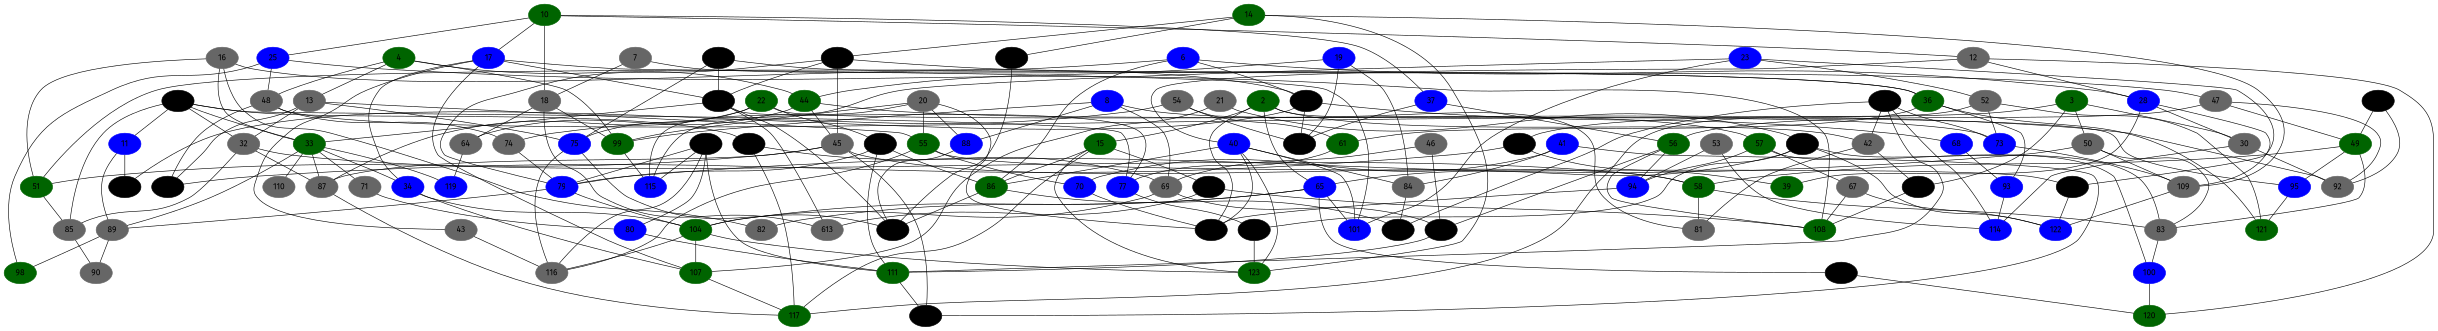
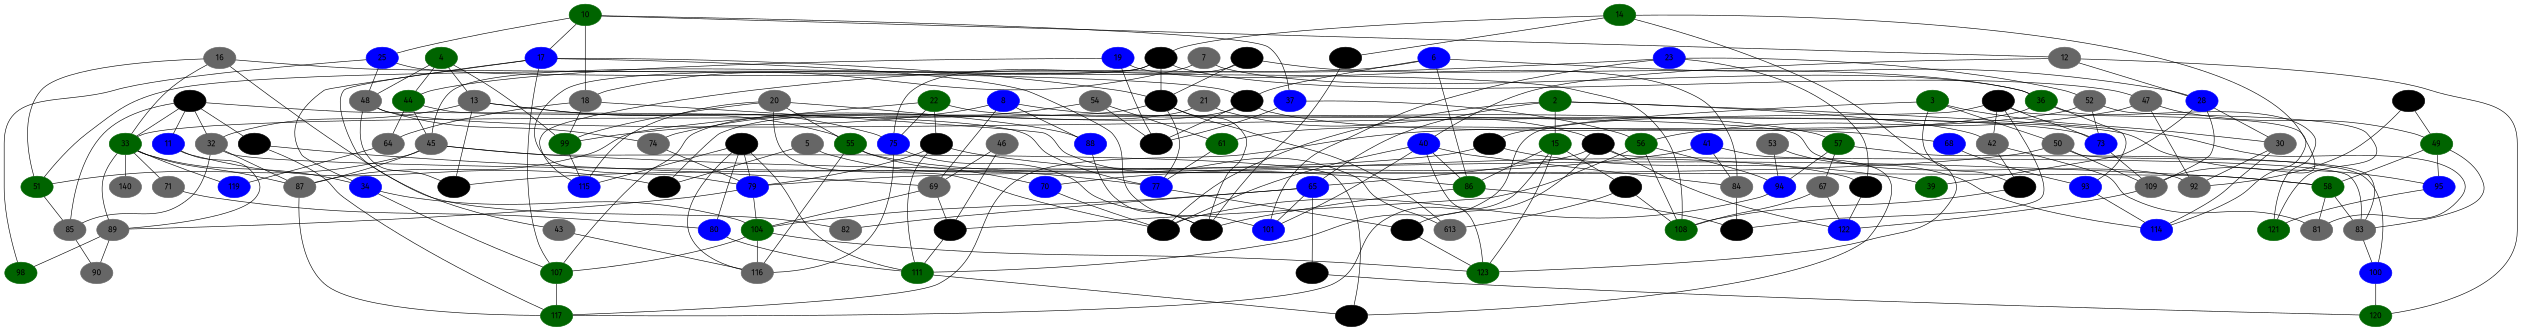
node "5": added
node "110": label "110" -> "140"
